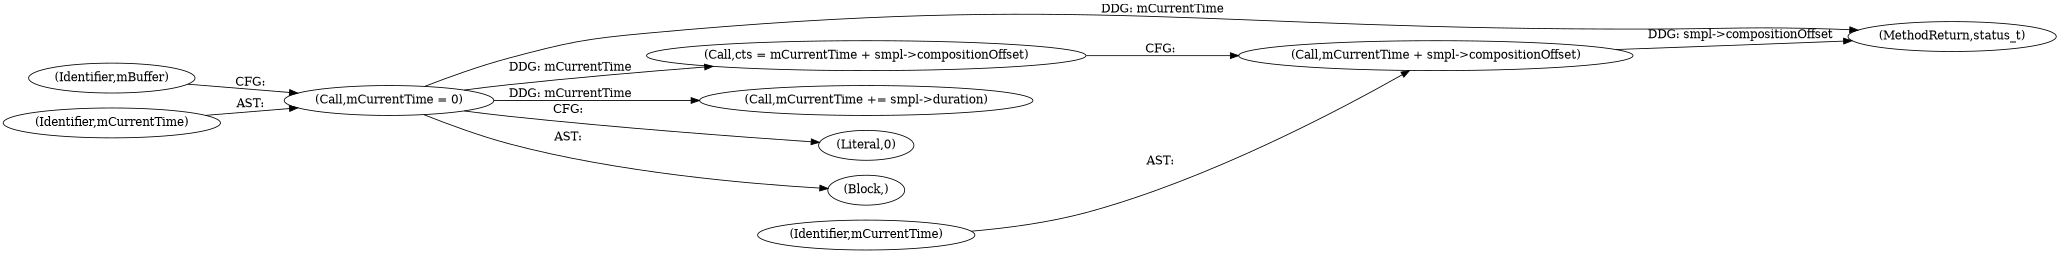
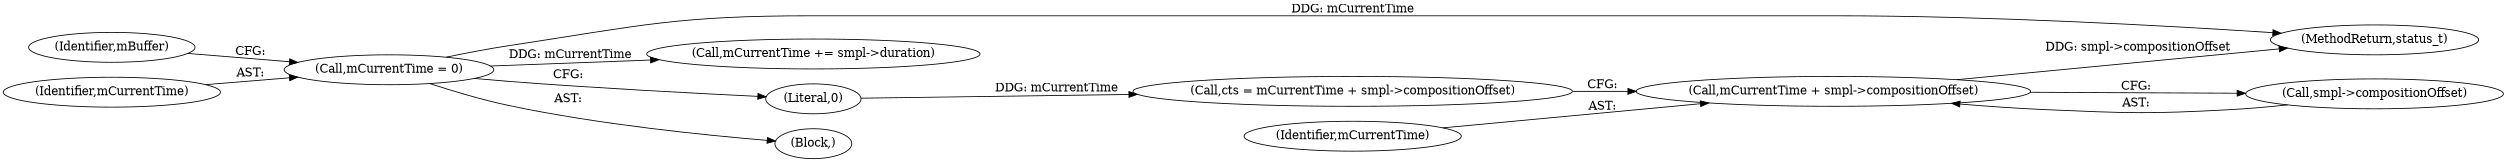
edge "(Call,mCurrentTime = 0)" -> "(Call,cts = mCurrentTime + smpl->compositionOffset)": now "(Literal,0)" -> "(Call,cts = mCurrentTime + smpl->compositionOffset)"
node "(Call,smpl->compositionOffset)": added
